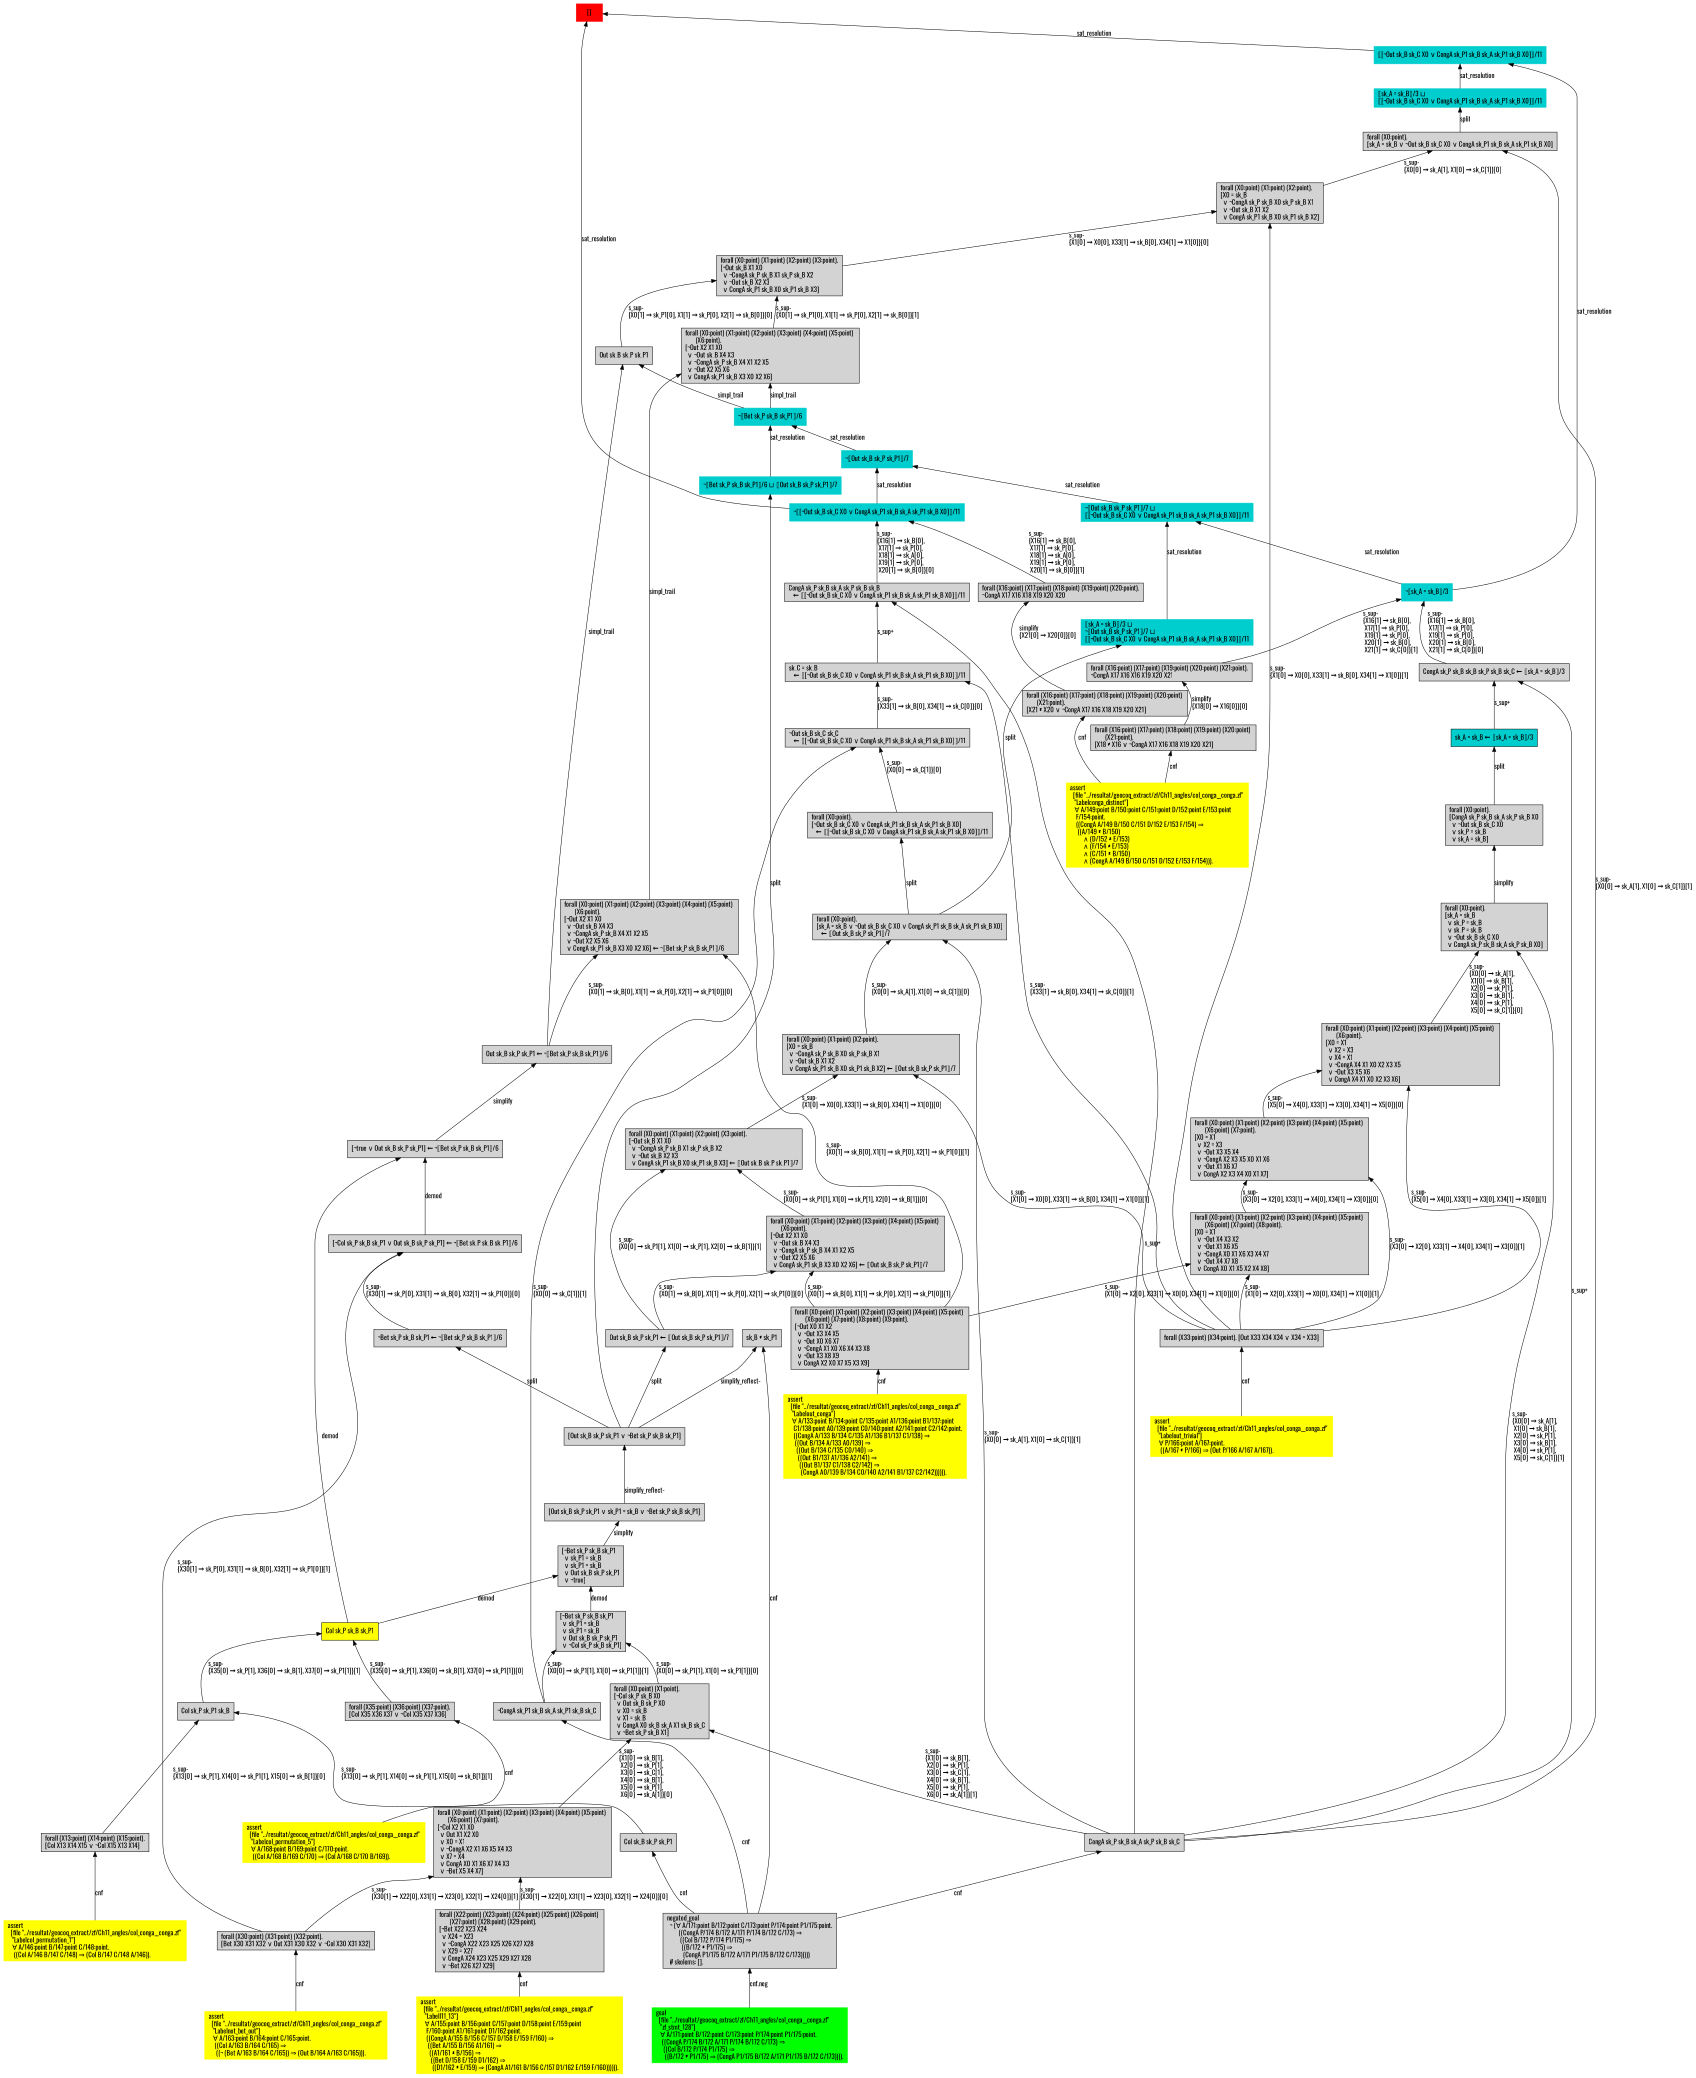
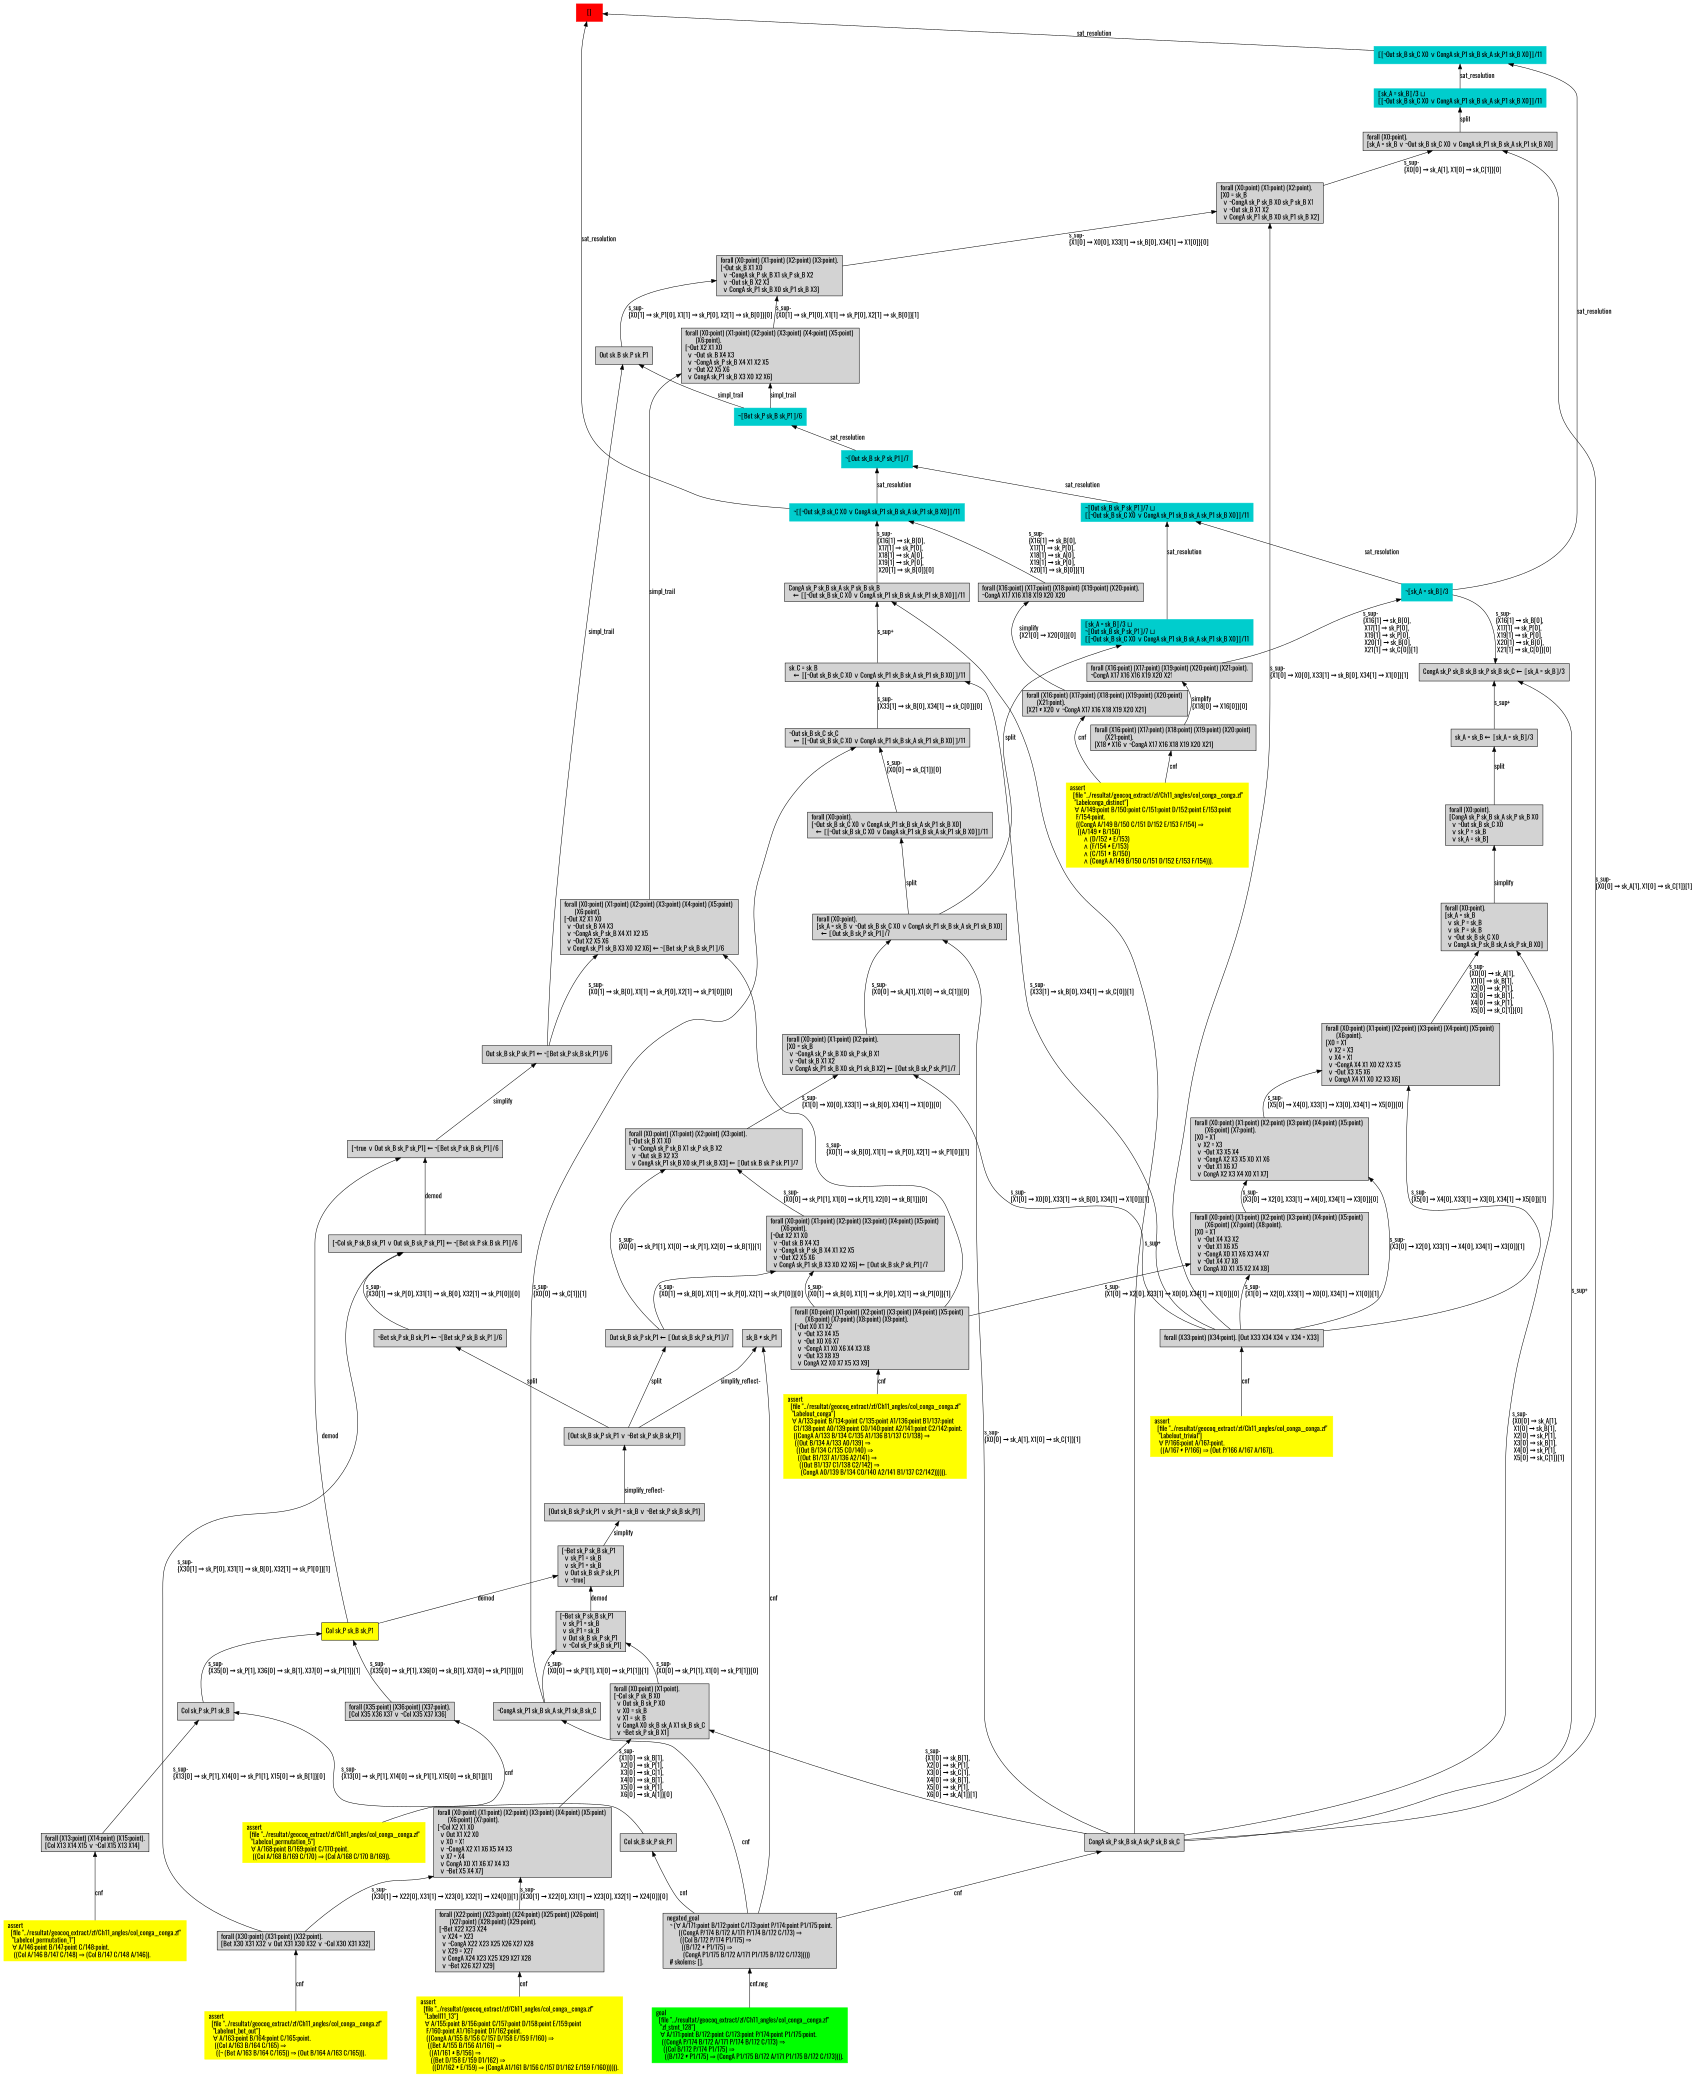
node "¬⟦Bet sk_P sk_B sk_P1⟧/6 ⊔ ⟦Out sk_B sk_P sk_P1⟧/7": removed
edge "CongA sk_P sk_B sk_B sk_P sk_B sk_C ← ⟦sk_A = sk_B⟧/3" -> "¬⟦sk_A = sk_B⟧/3": reversed
node "sk_A = sk_B ← ⟦sk_A = sk_B⟧/3": fillcolor cyan3 -> lightgrey
